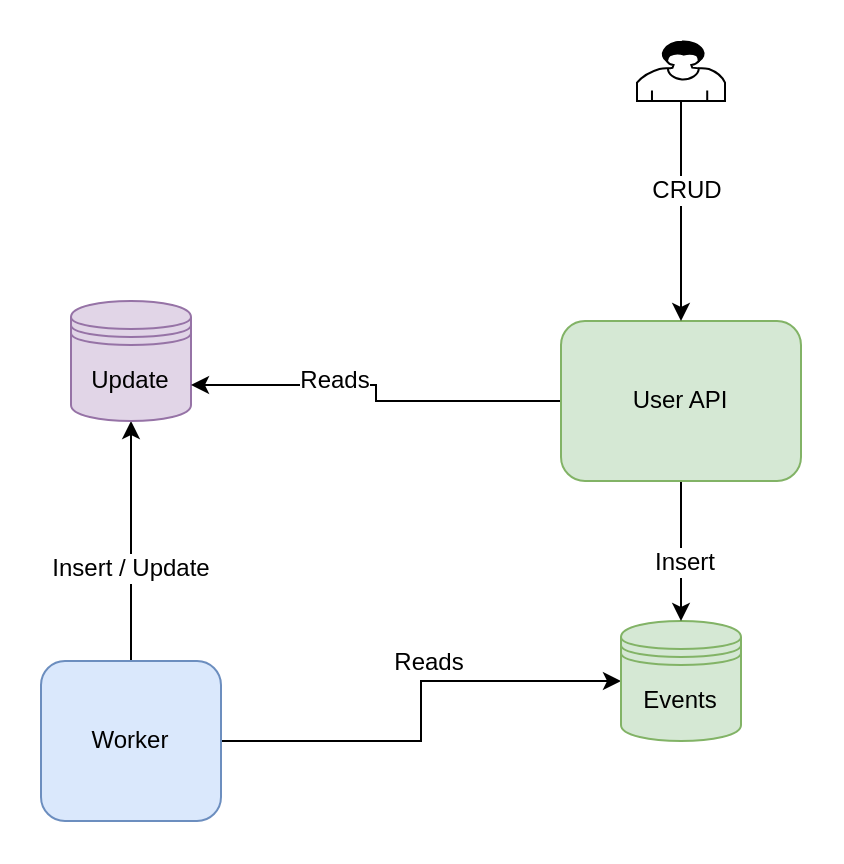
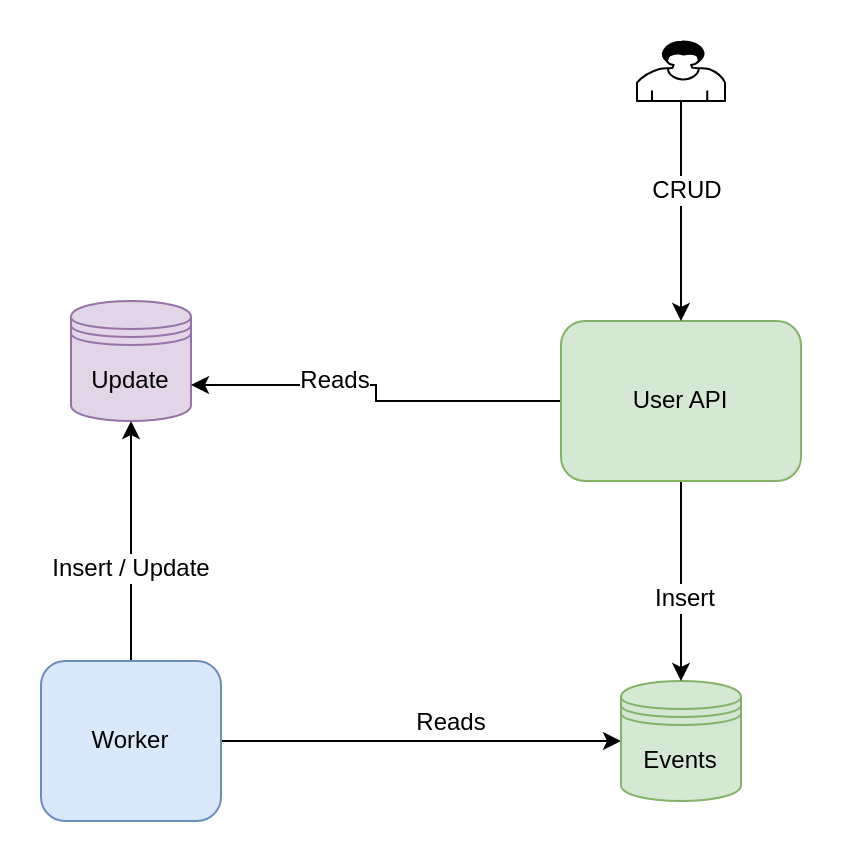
node "Events": moved (681, 681) -> (681, 741)
